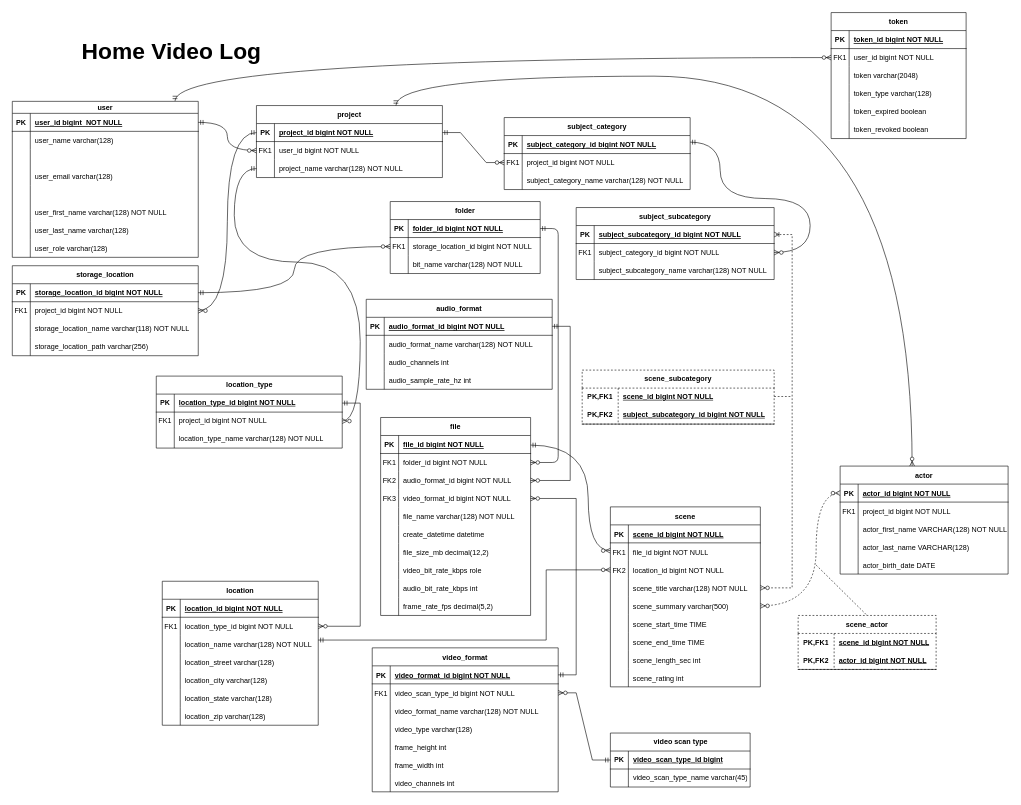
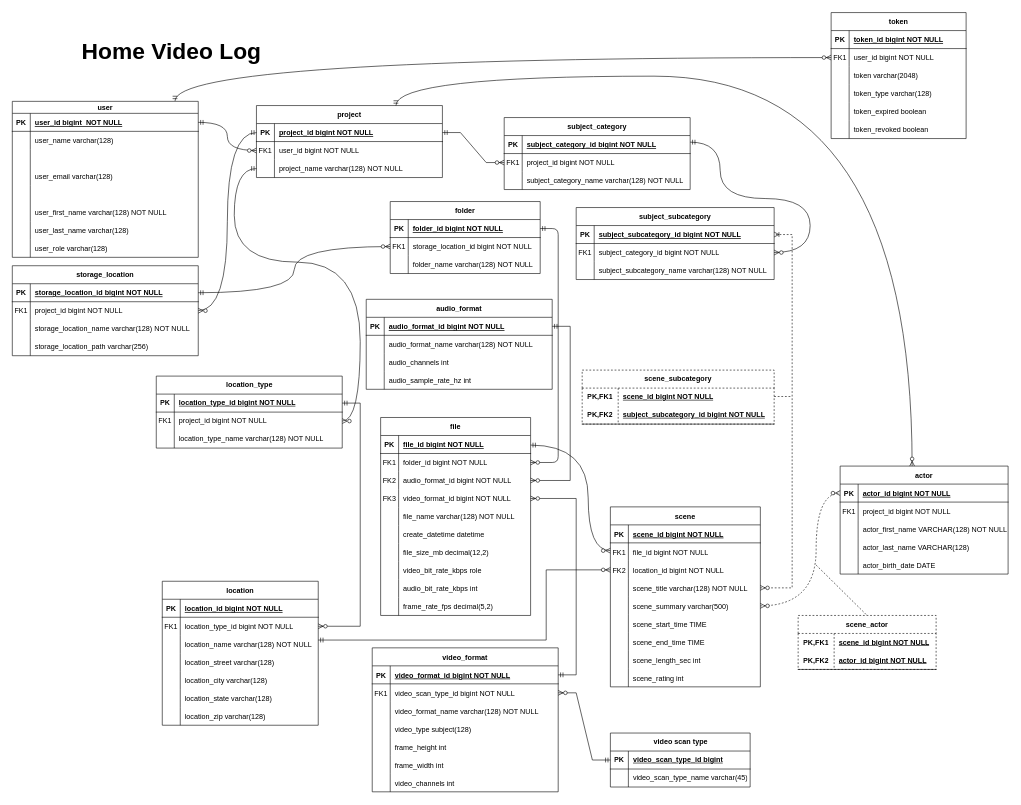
node "bit_name varchar(128) NOT NULL": label "bit_name varchar(128) NOT NULL" -> "folder_name varchar(128) NOT NULL"
node "storage_location_name varchar(118) NOT NULL": label "storage_location_name varchar(118) NOT NULL" -> "storage_location_name varchar(128) NOT NULL"
node "video_type varchar(128)": label "video_type varchar(128)" -> "video_type subject(128)"
